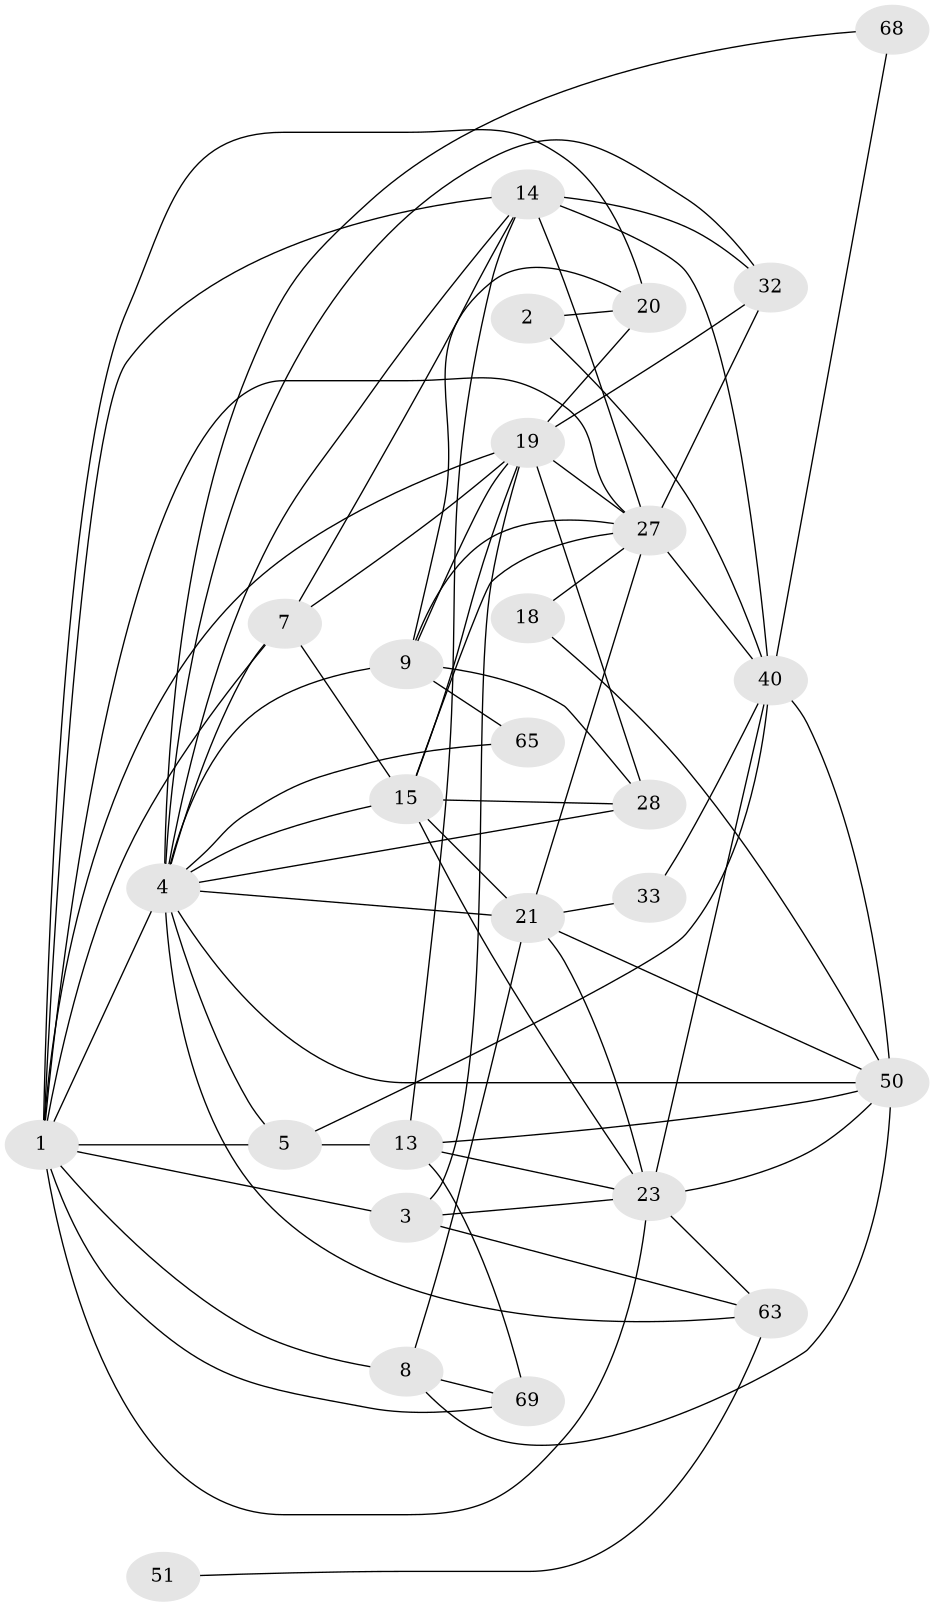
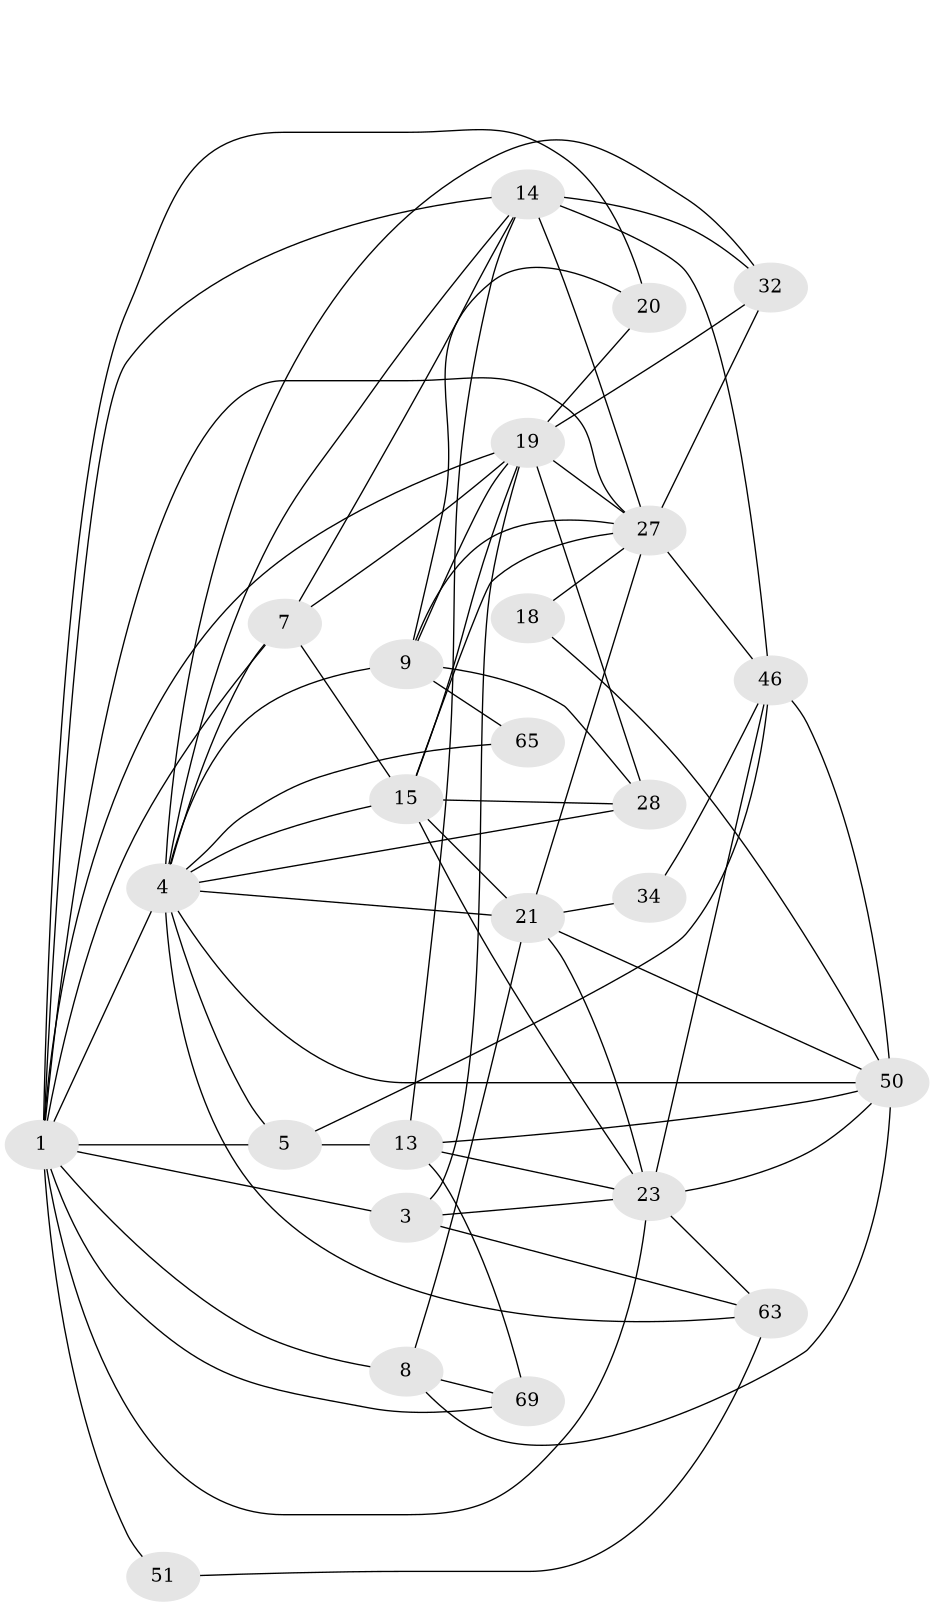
node "68": removed
node "2": removed
node "40": label "40" -> "46"
node "33": label "33" -> "34"
edge "1" -- "51": added
